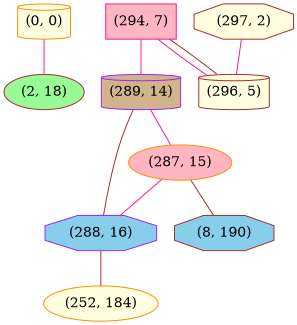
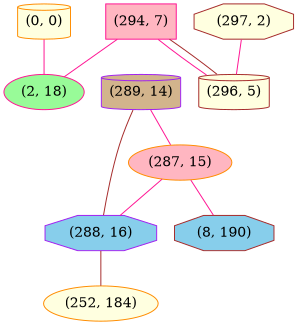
edge "(294, 7)" -- "(289, 14)": now "(294, 7)" -- "(2, 18)"
node "(2, 18)": color brown -> deeppink
edge "(287, 15)" -- "(8, 190)": color brown -> deeppink
